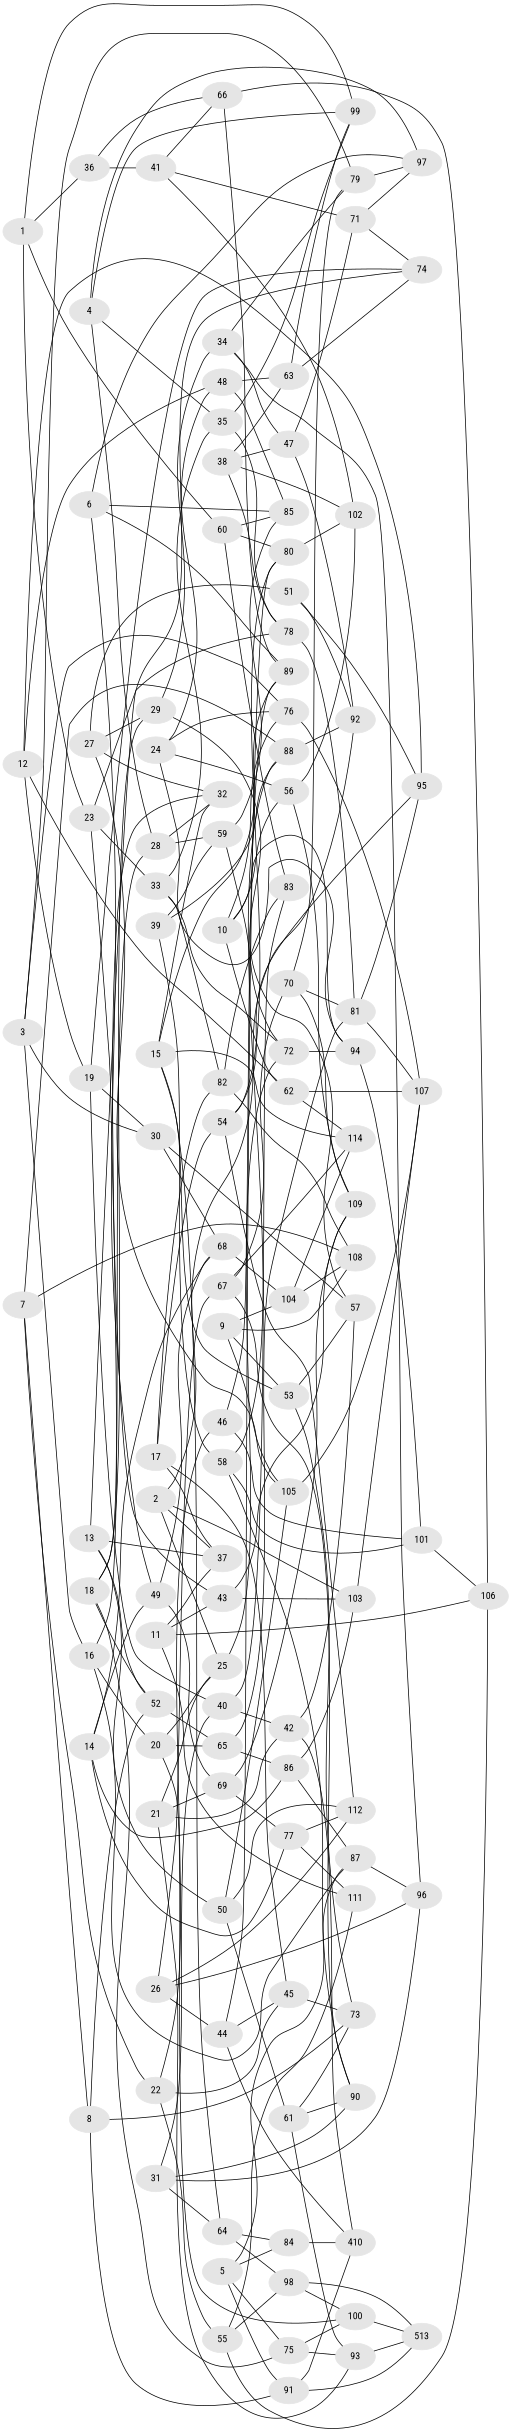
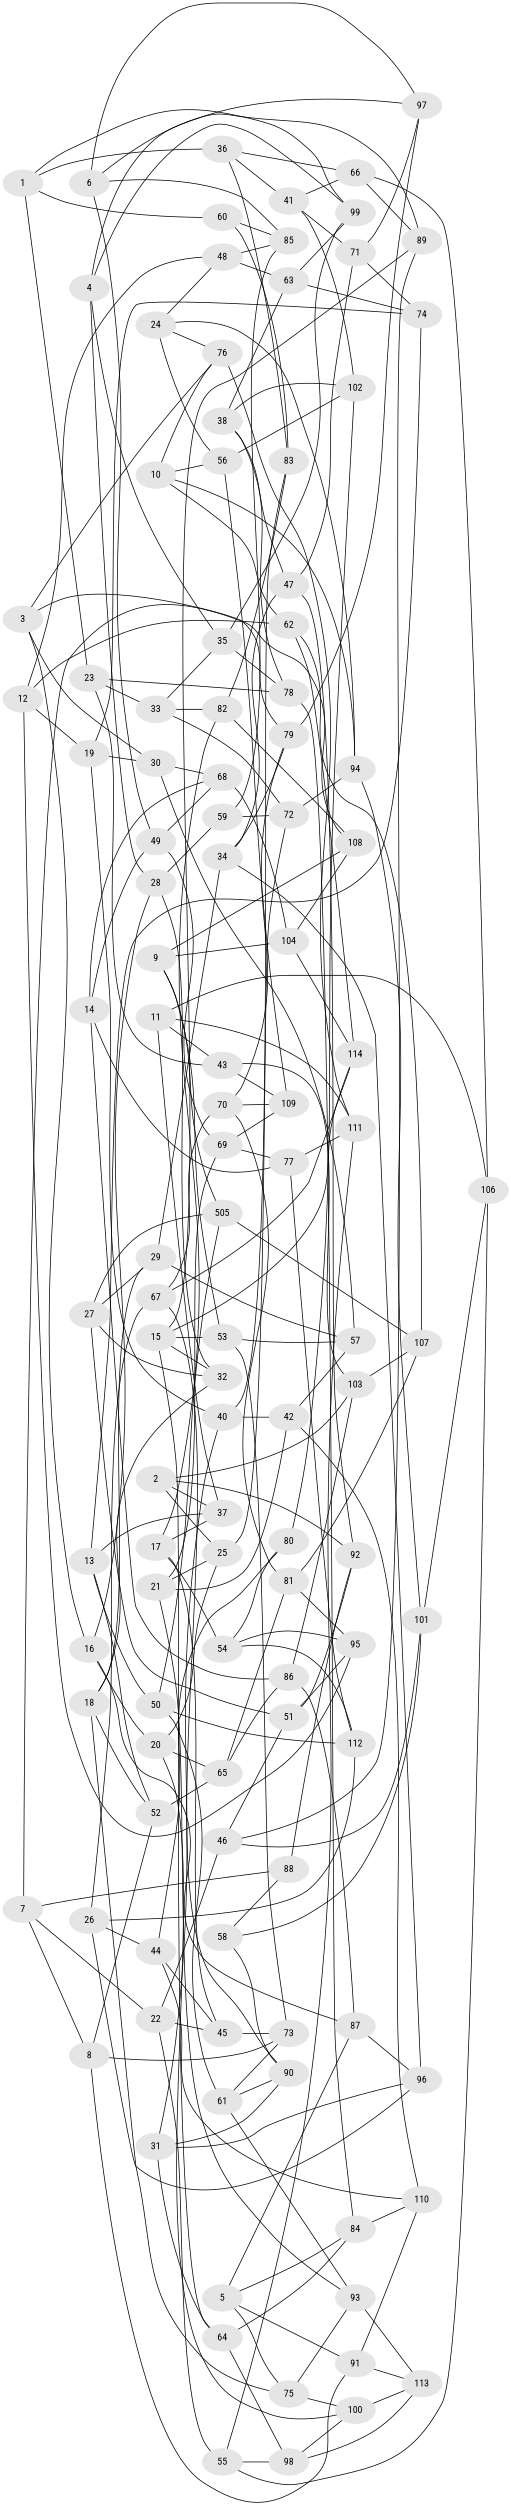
edge "36" -- "83": added
edge "60" -- "80": removed
edge "78" -- "81": now "78" -- "84"
edge "76" -- "107": now "76" -- "111"
node "39": removed
node "105": label "105" -> "505"
edge "51" -- "46": added
node "410": label "410" -> "110"
node "513": label "513" -> "113"
